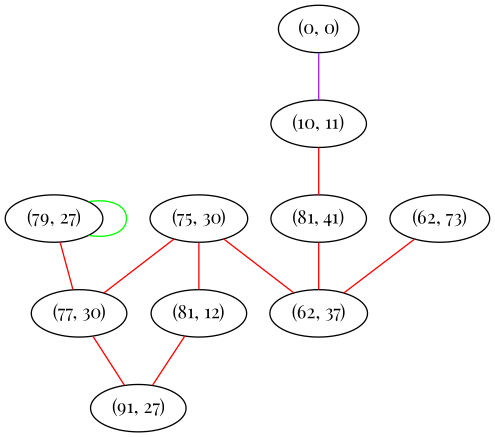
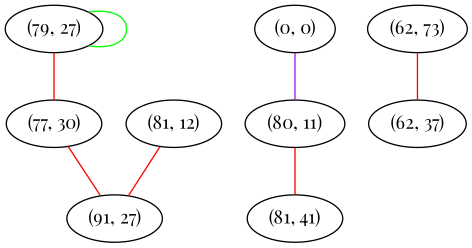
node "(10, 11)": label "(10, 11)" -> "(80, 11)"
node "(75, 30)": removed
edge "(81, 41)" -- "(62, 37)": removed
